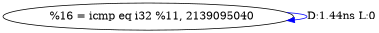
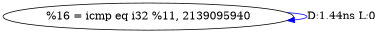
node "%16 = icmp eq i32 %11, 2139095040": label "%16 = icmp eq i32 %11, 2139095040" -> "%16 = icmp eq i32 %11, 2139095940"
